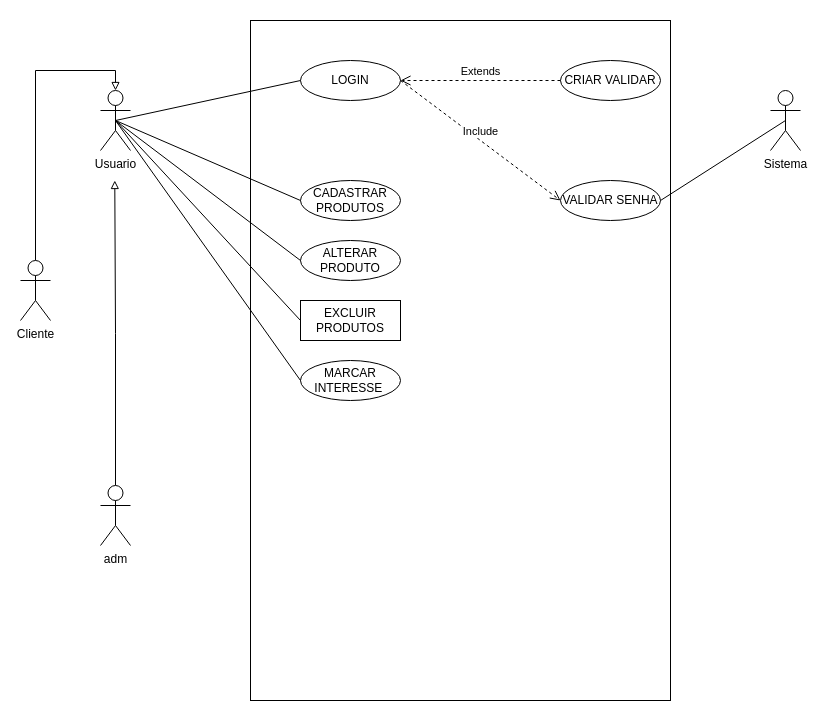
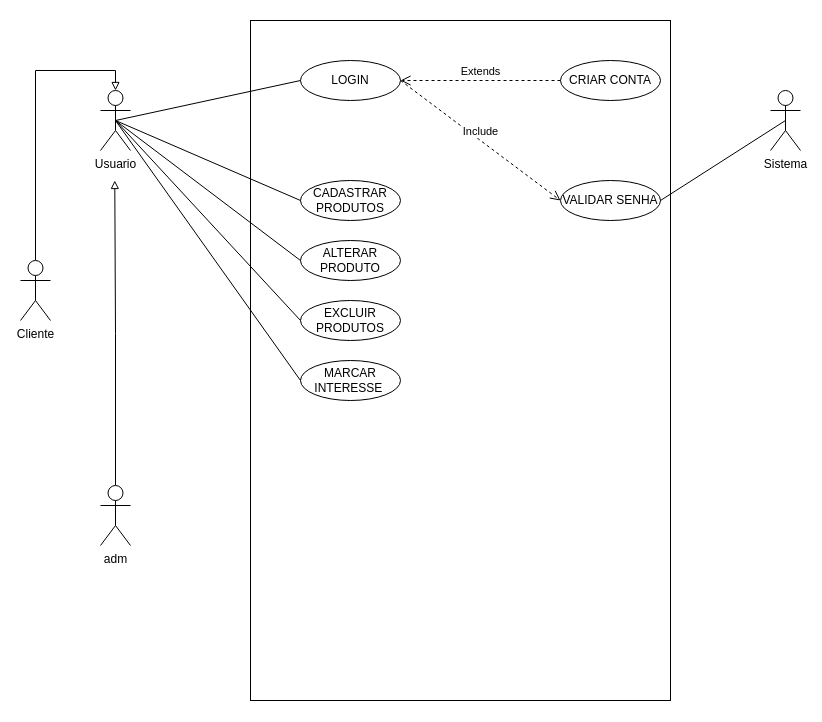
node "CRIAR VALIDAR": label "CRIAR VALIDAR" -> "CRIAR CONTA"
node "EXCLUIR PRODUTOS": shape rectangle -> ellipse
